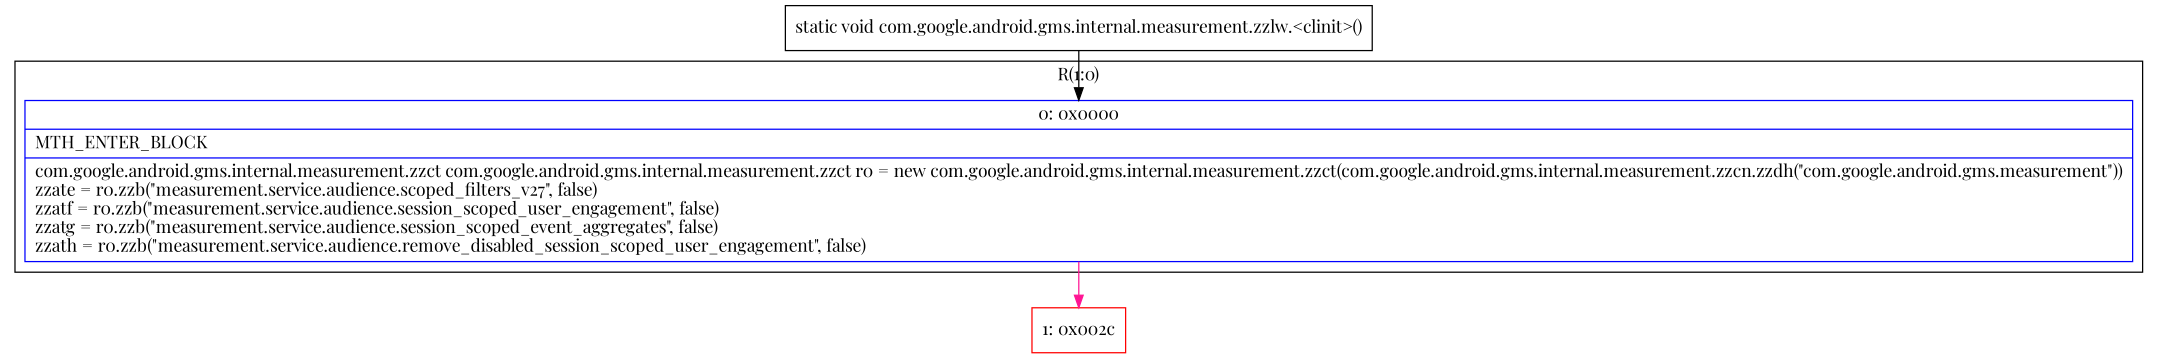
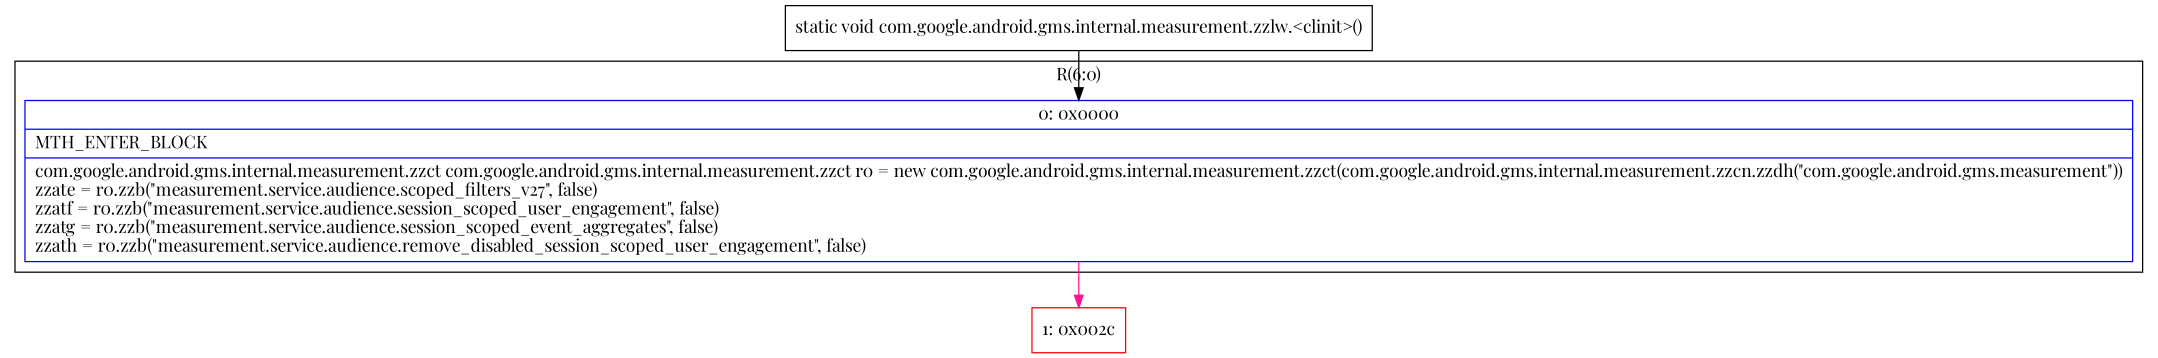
cluster "R(1:0)": label "R(1:0)" -> "R(6:0)"
